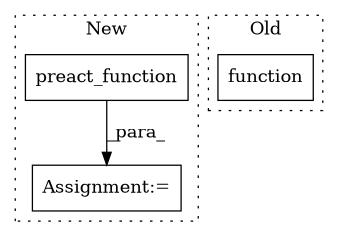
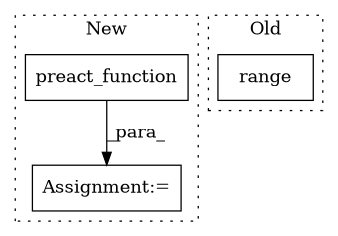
node "function": label "function" -> "range"
